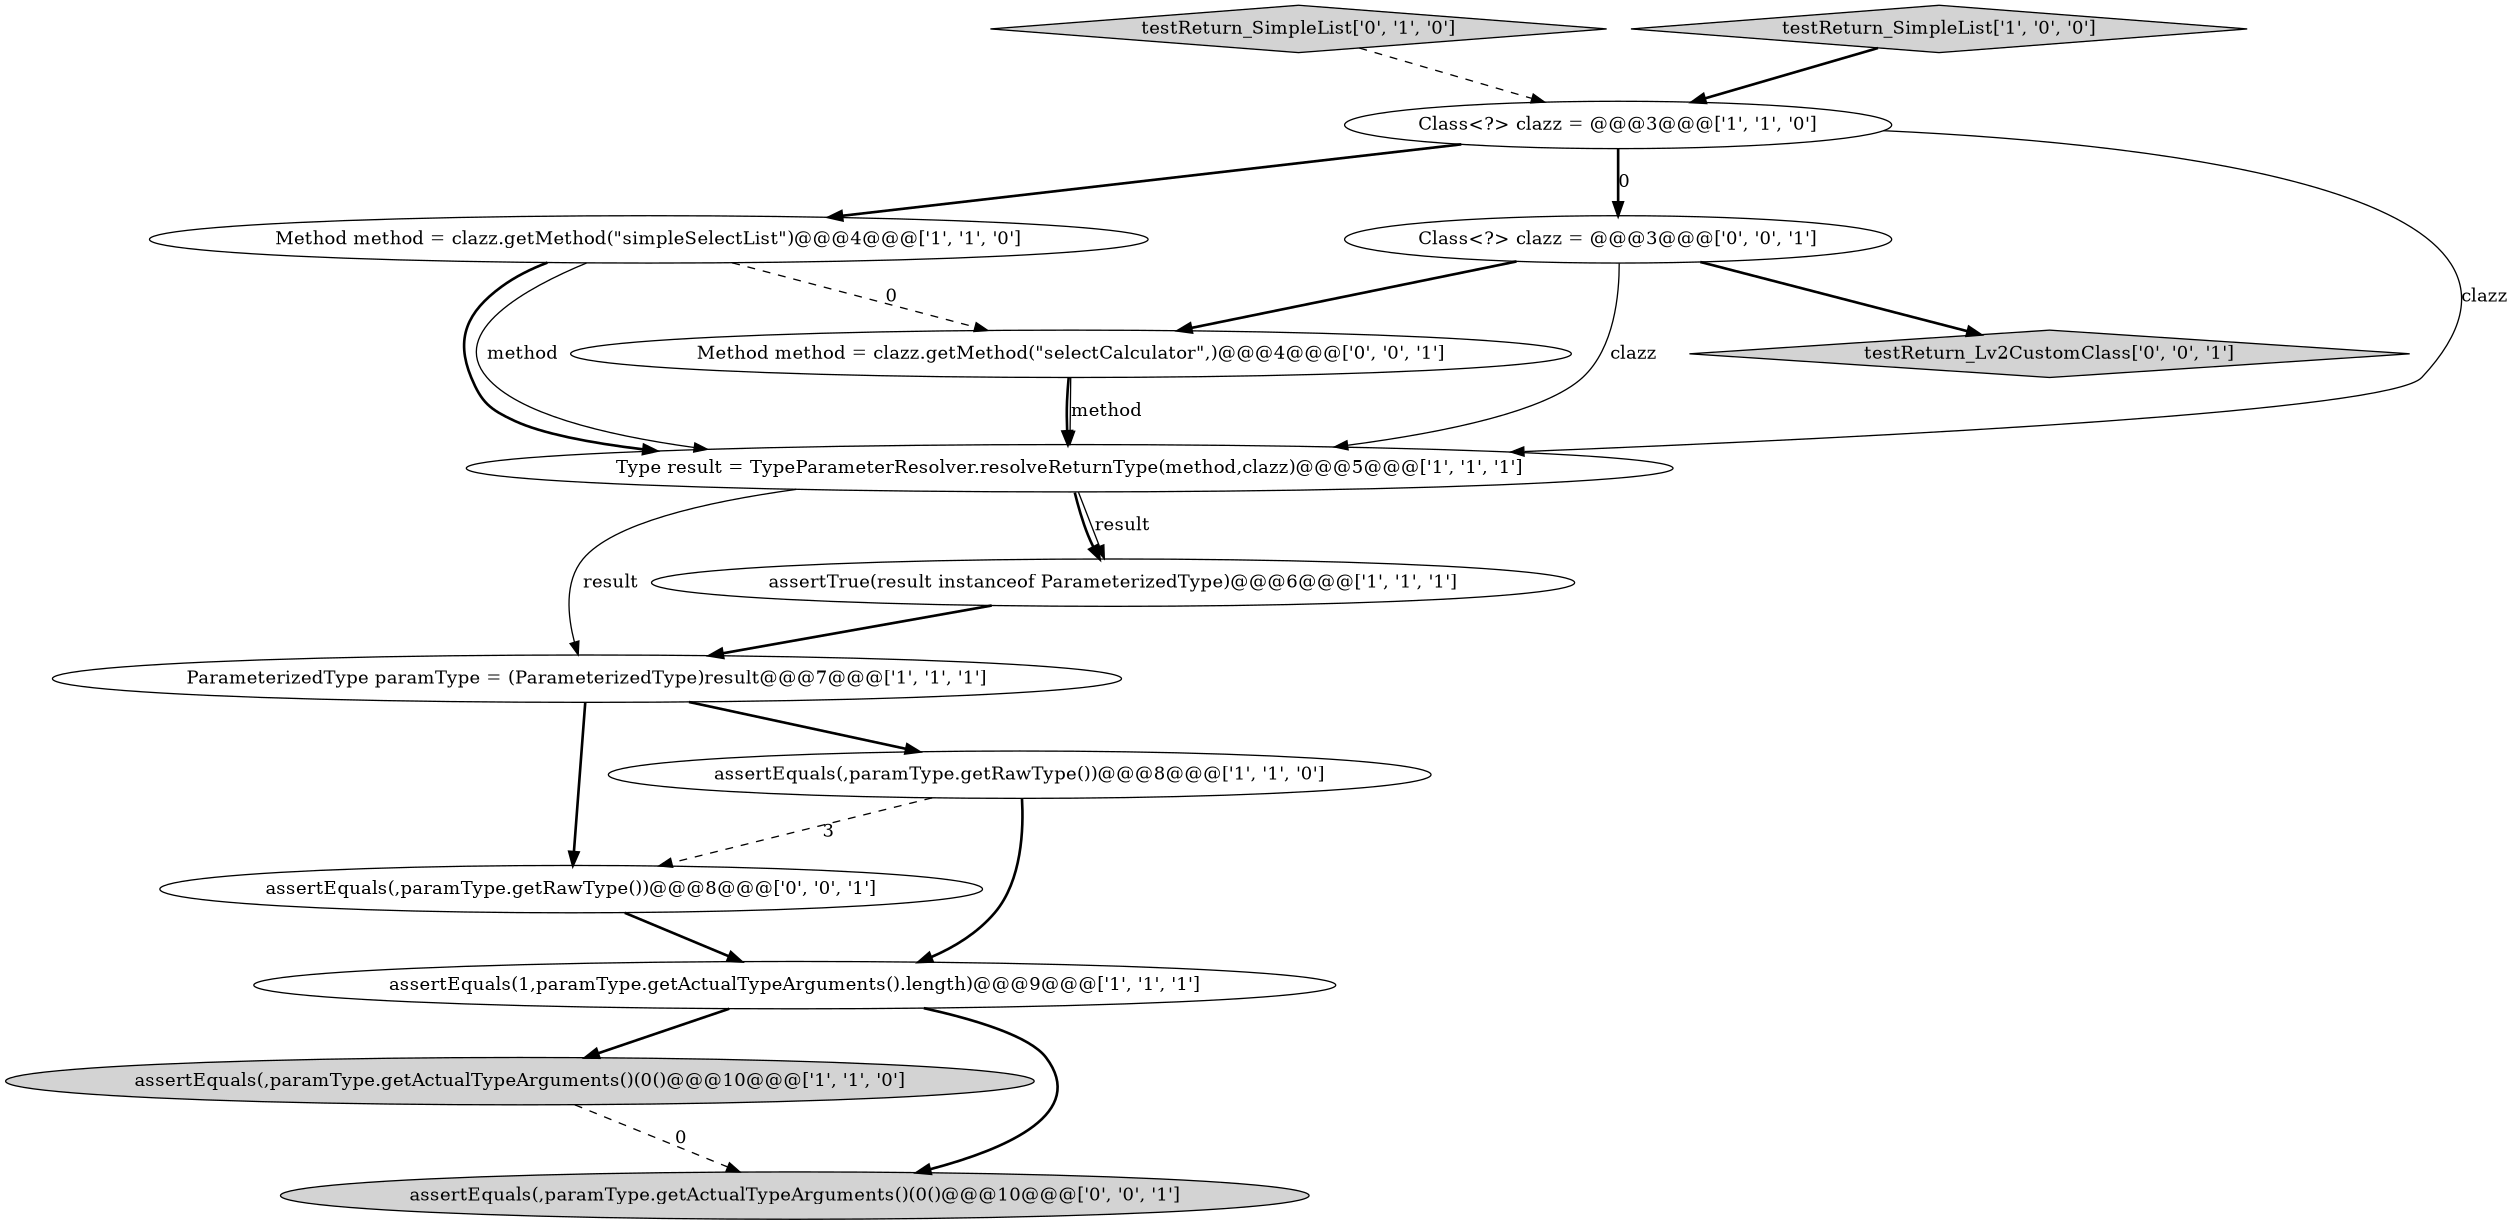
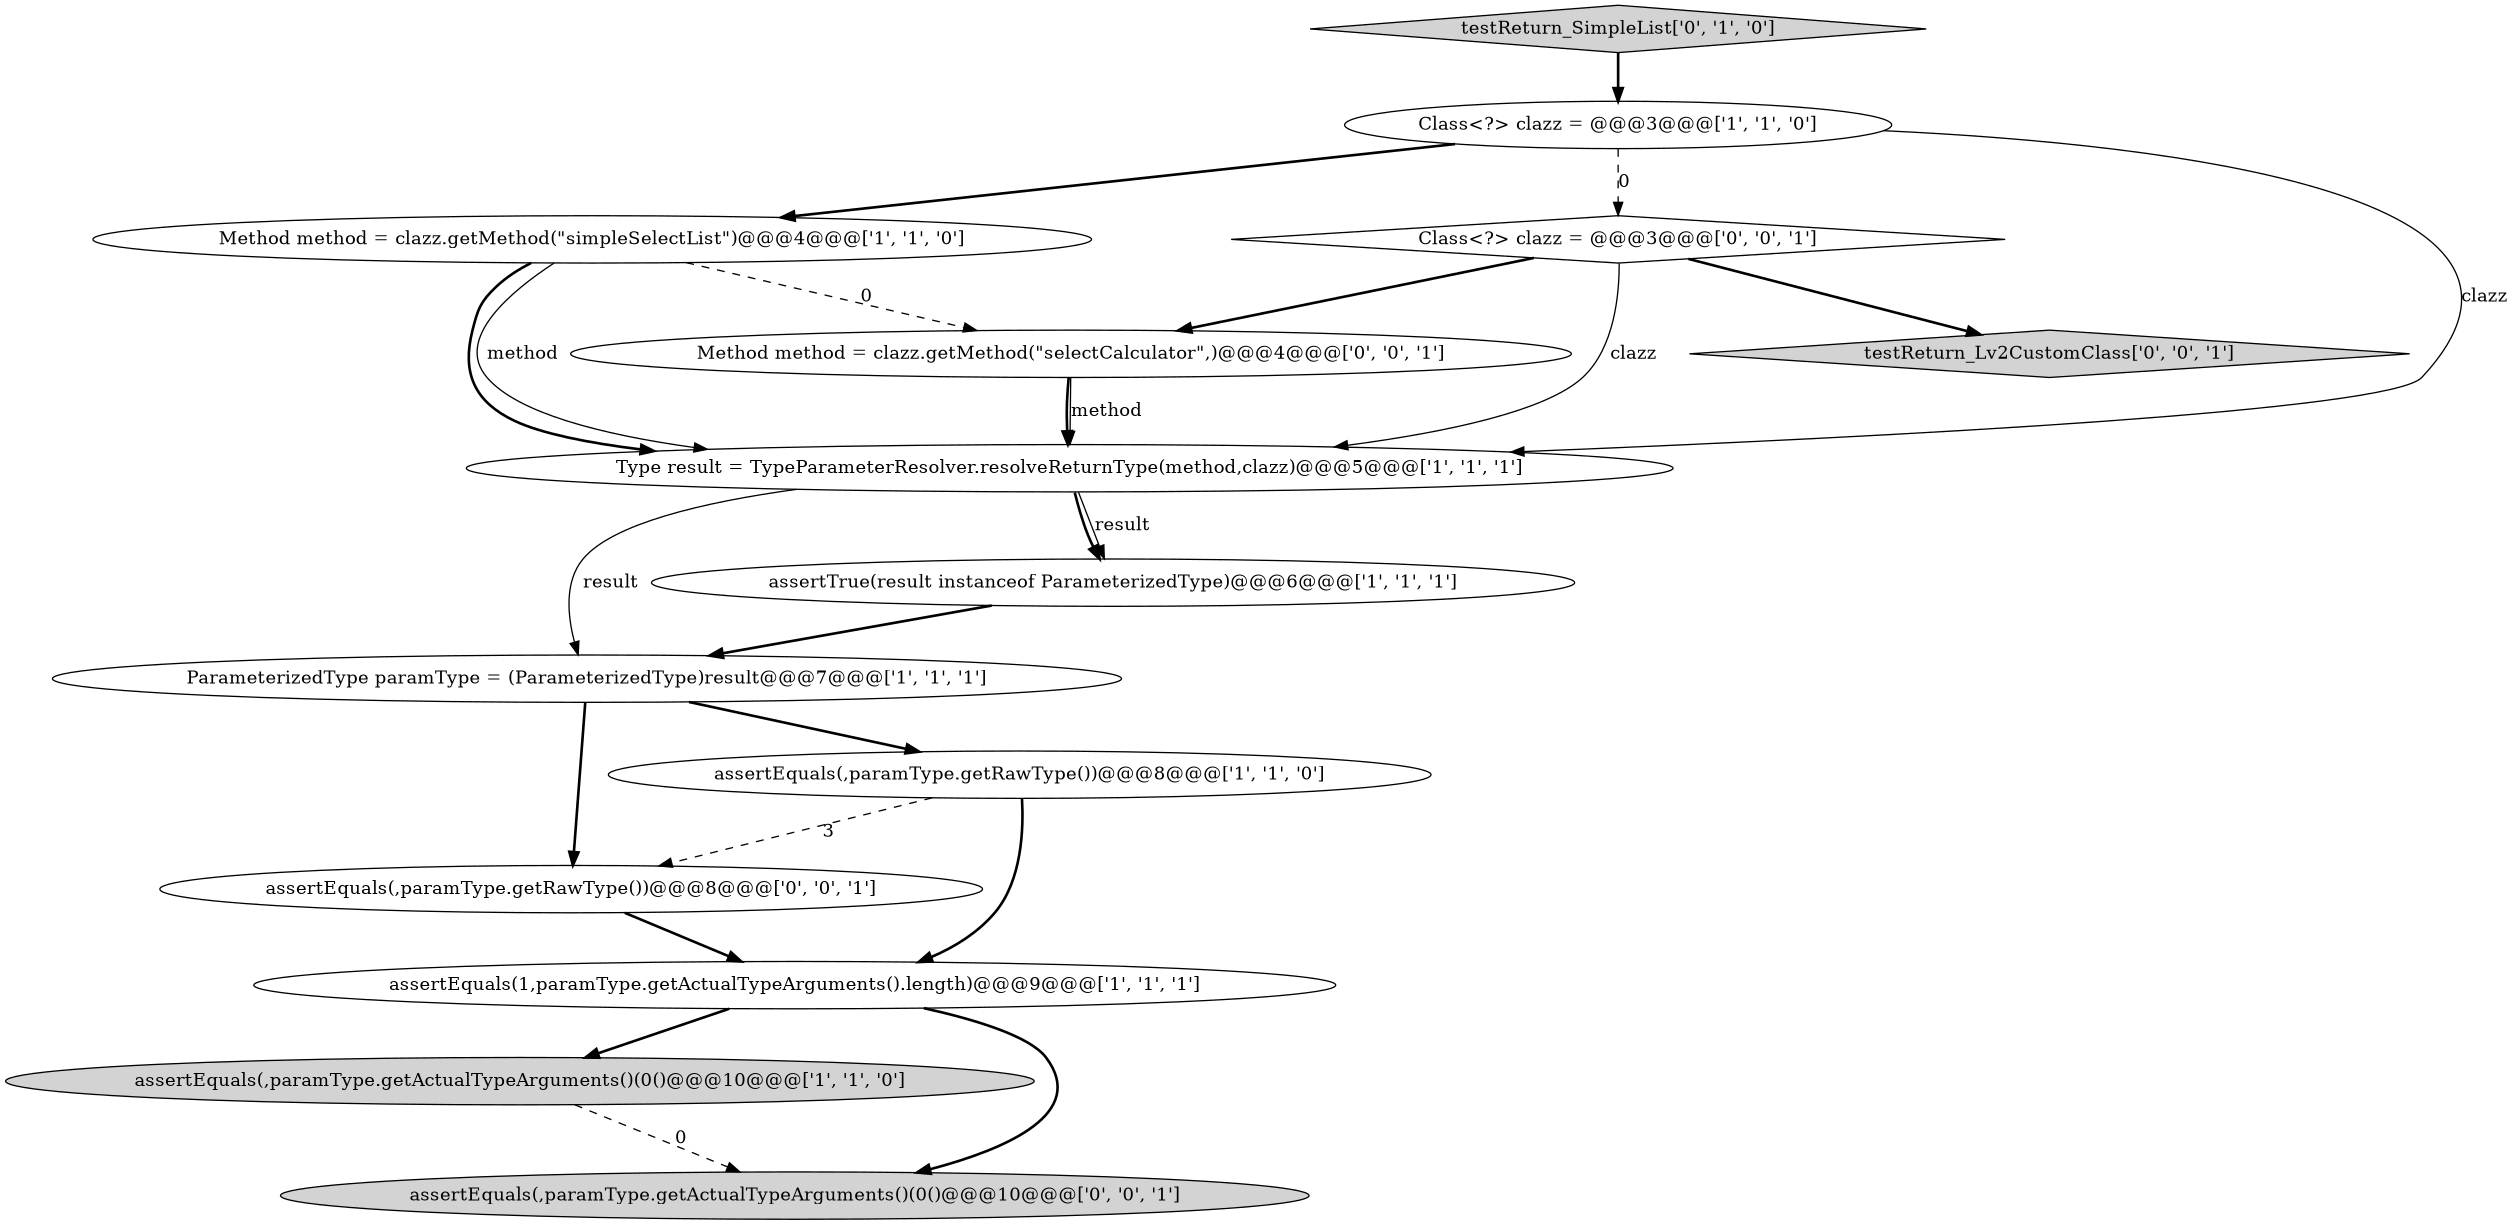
node "testReturn_SimpleList['1', '0', '0']": removed
edge "testReturn_SimpleList['0', '1', '0']" -> "Class<?> clazz = @@@3@@@['1', '1', '0']": style dashed -> bold
edge "Class<?> clazz = @@@3@@@['1', '1', '0']" -> "Class<?> clazz = @@@3@@@['0', '0', '1']": style bold -> dashed
node "Class<?> clazz = @@@3@@@['0', '0', '1']": shape ellipse -> diamond
